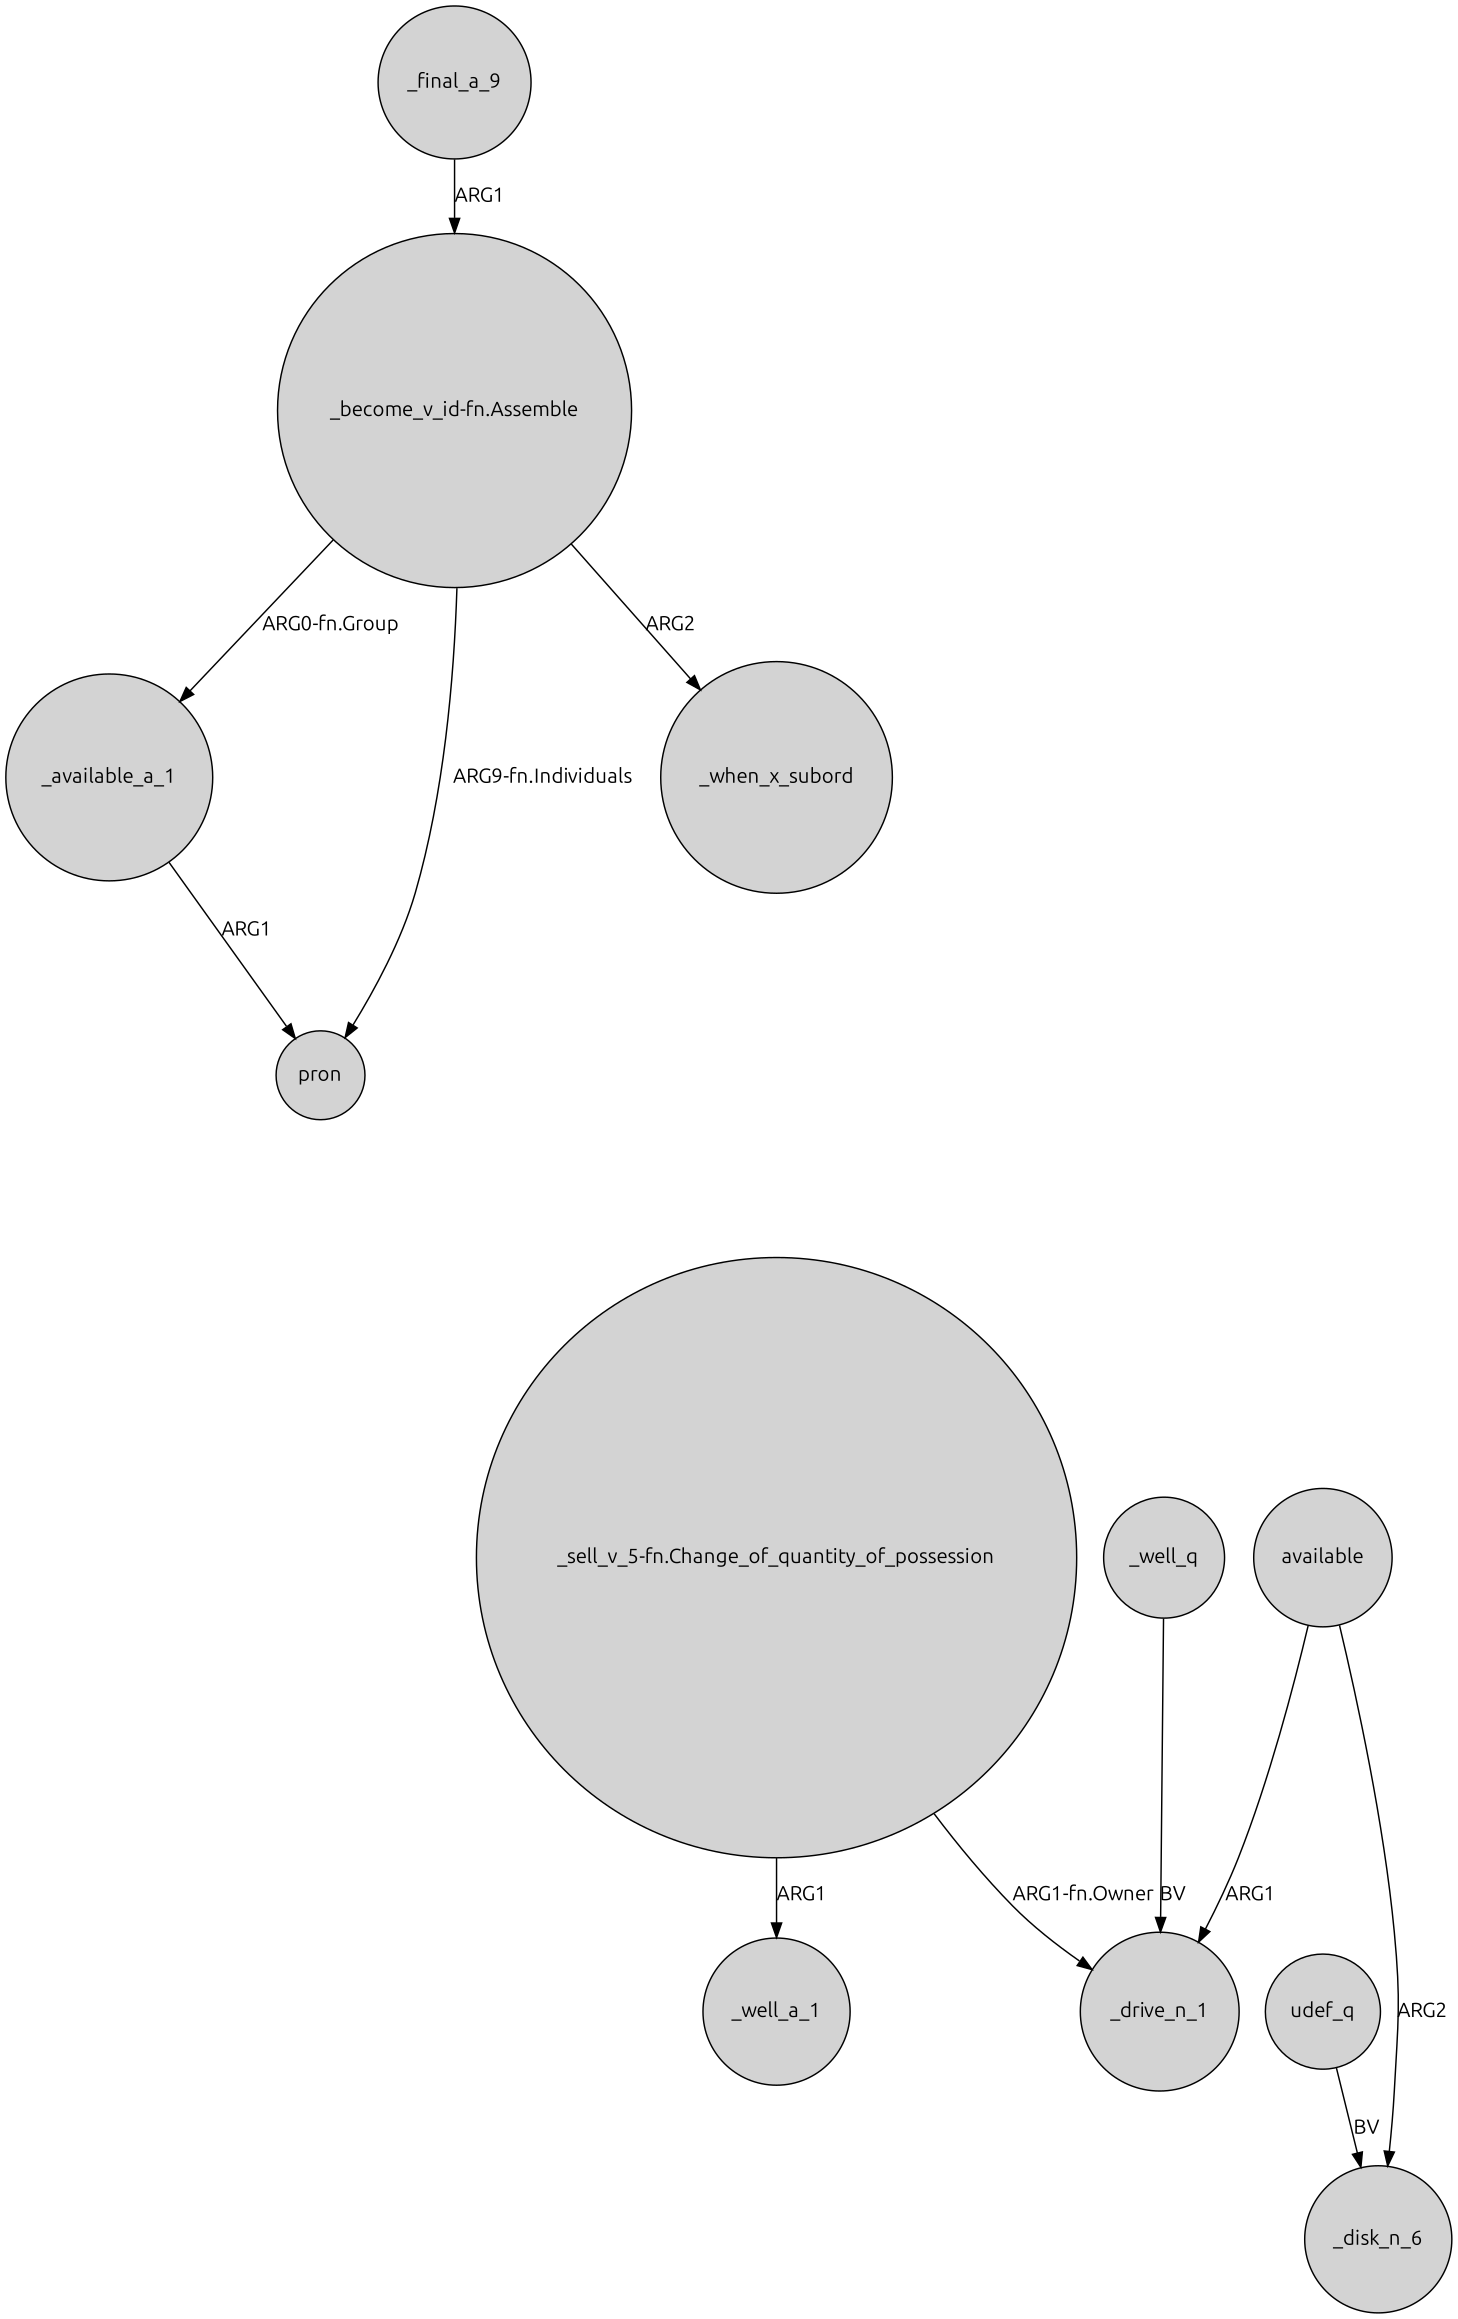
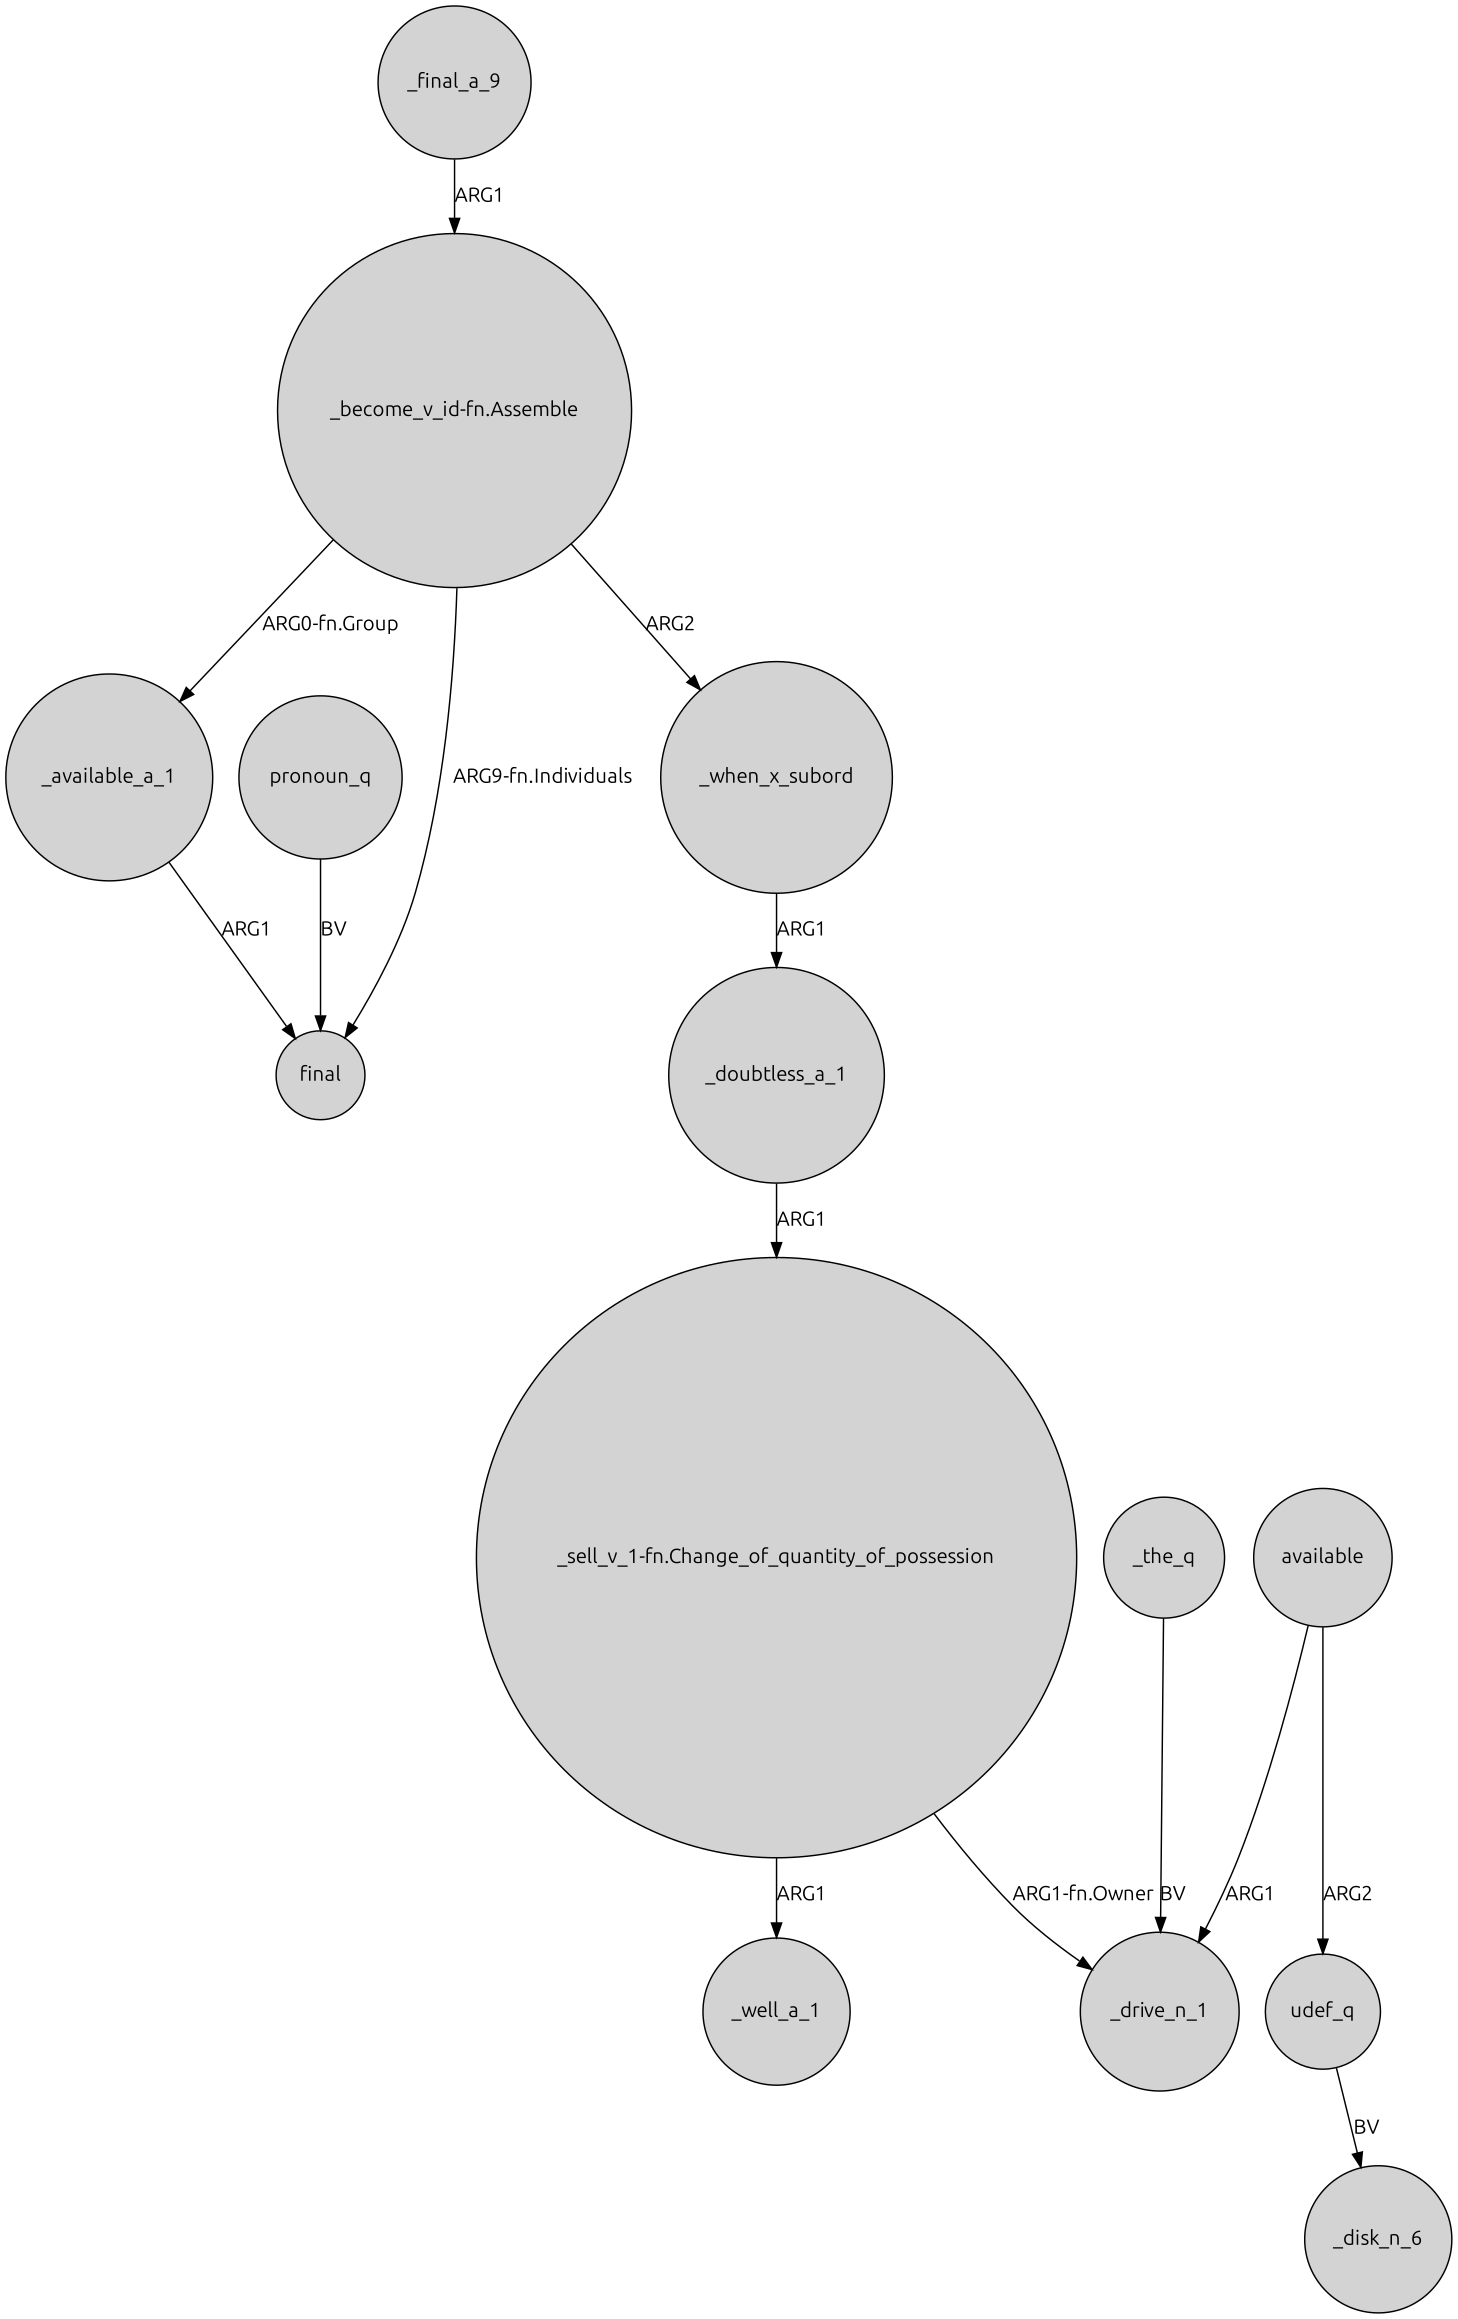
node "pronoun_q": added
node "pron": label "pron" -> "final"
node "_doubtless_a_1": added
node "_sell_v_5-fn.Change_of_quantity_of_possession": label "_sell_v_5-fn.Change_of_quantity_of_possession" -> "_sell_v_1-fn.Change_of_quantity_of_possession"
node "_well_q": label "_well_q" -> "_the_q"
edge "available" -> "_disk_n_6": now "available" -> "udef_q"
